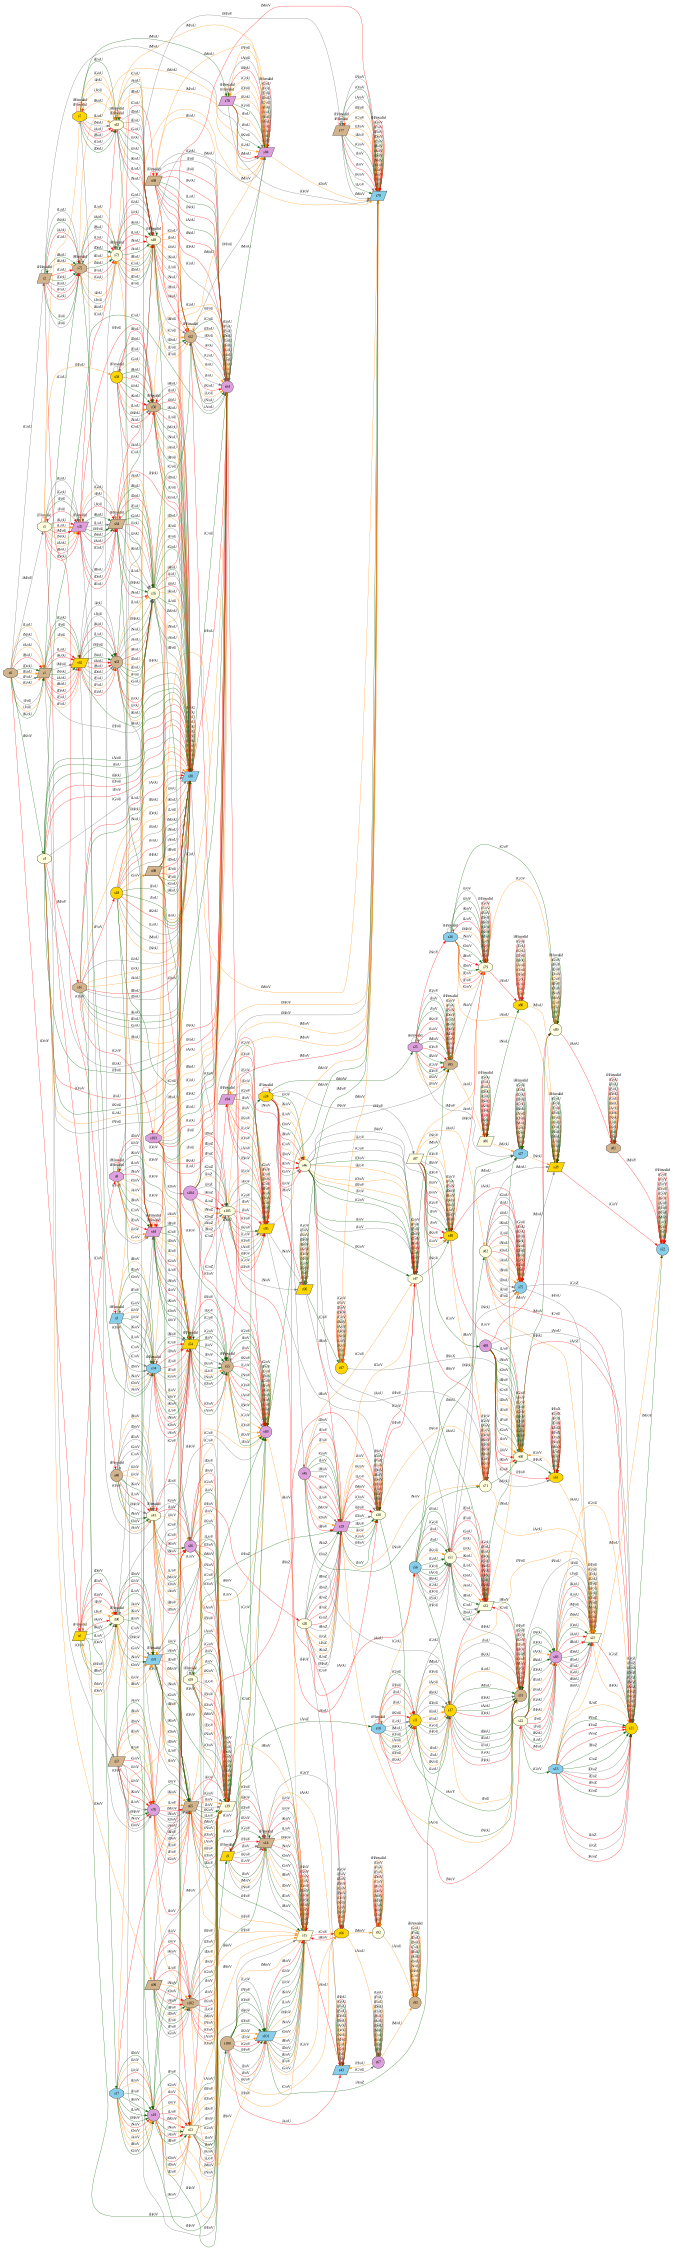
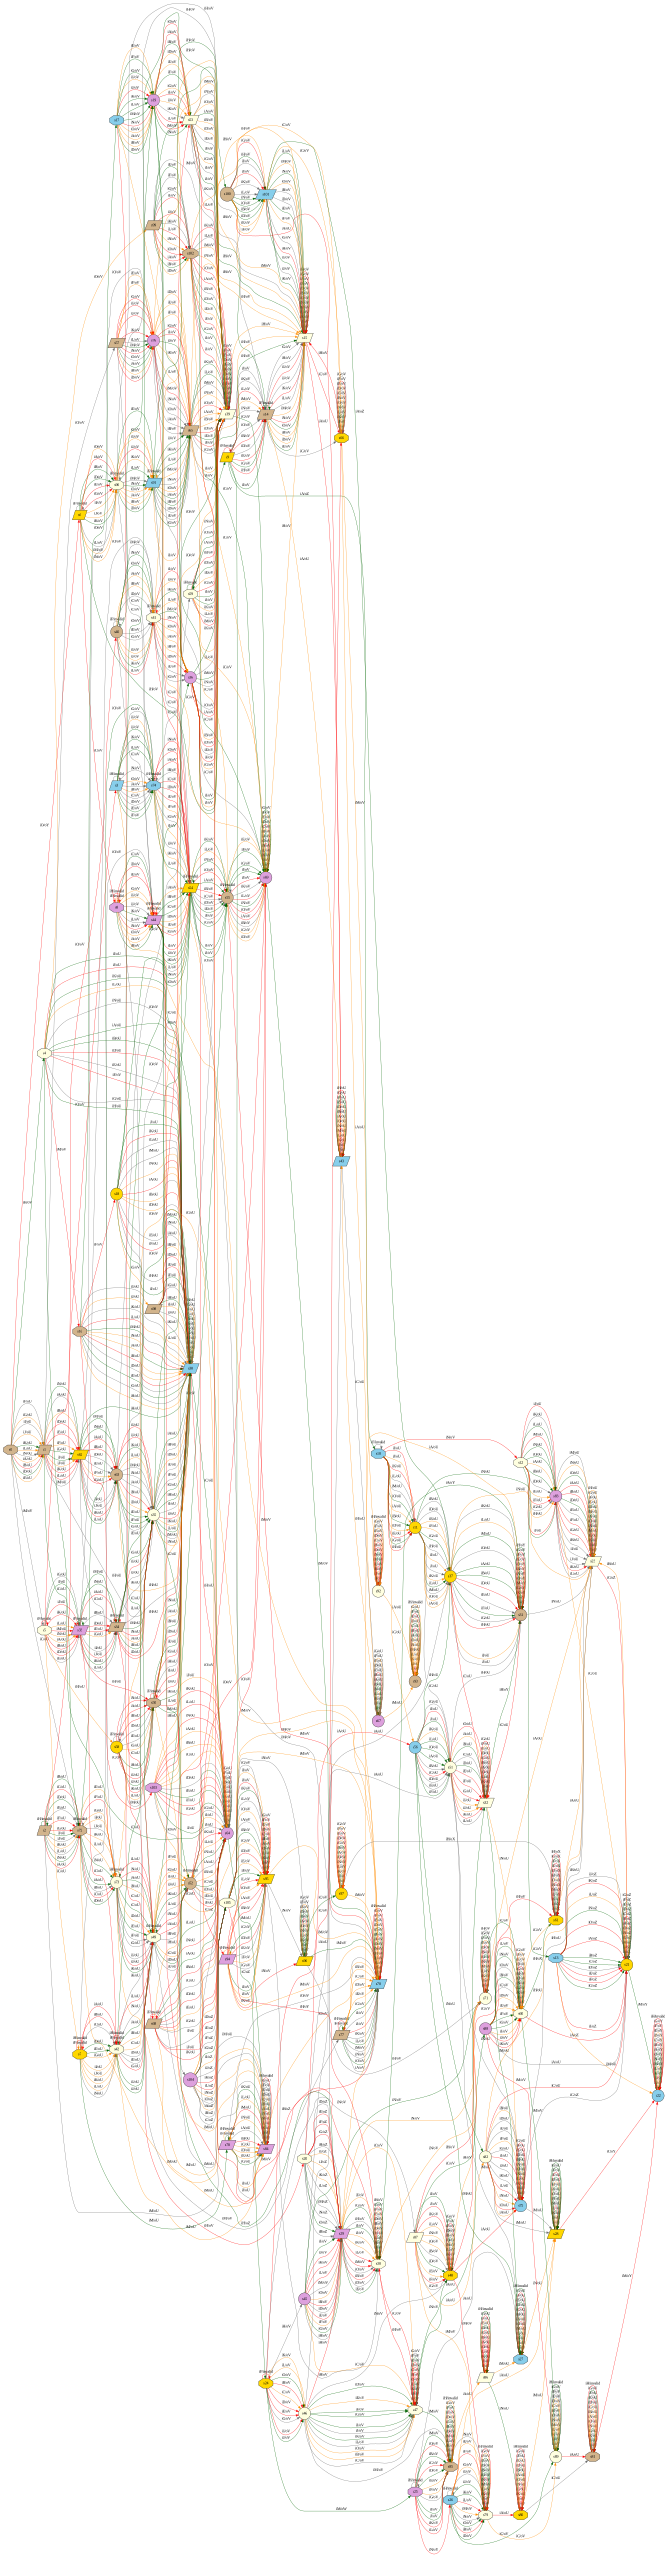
edge "s0" -> "s2": now "s0" -> "s72"
edge "s80" -> "s81": added, label "iC/oU"
